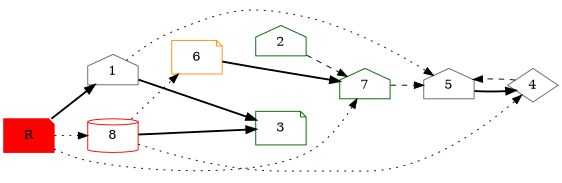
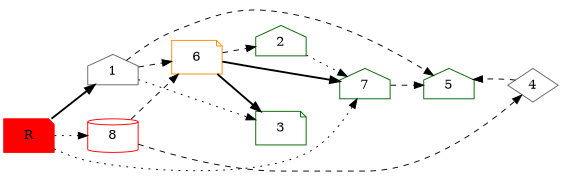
edge "1" -> "5": style dotted -> dashed
edge "6" -> "2": added
edge "2" -> "7": style dashed -> dotted
edge "1" -> "6": added
node "5": color gray40 -> darkgreen
edge "5" -> "4": removed
edge "1" -> "3": style bold -> dotted
edge "8" -> "6": style dotted -> dashed
edge "8" -> "3": now "6" -> "3"
edge "8" -> "4": style dotted -> dashed
